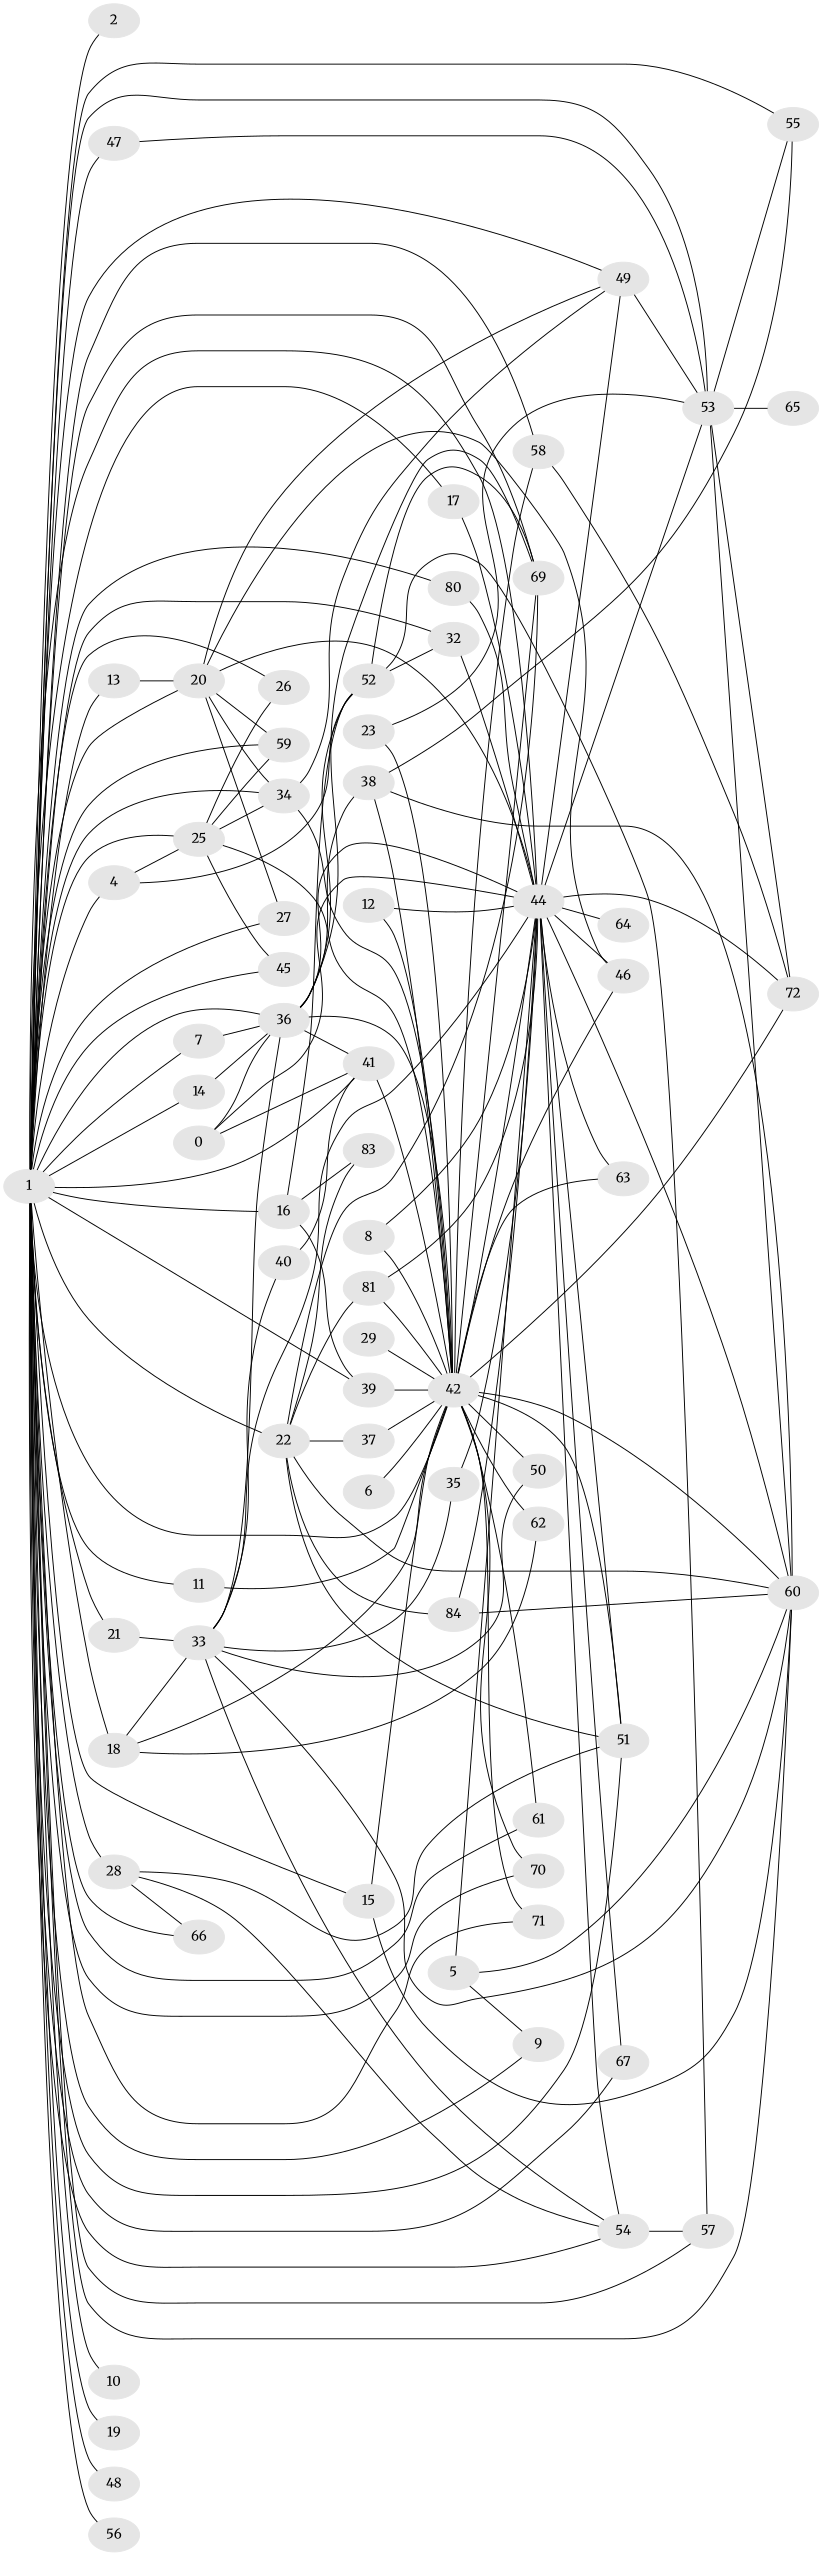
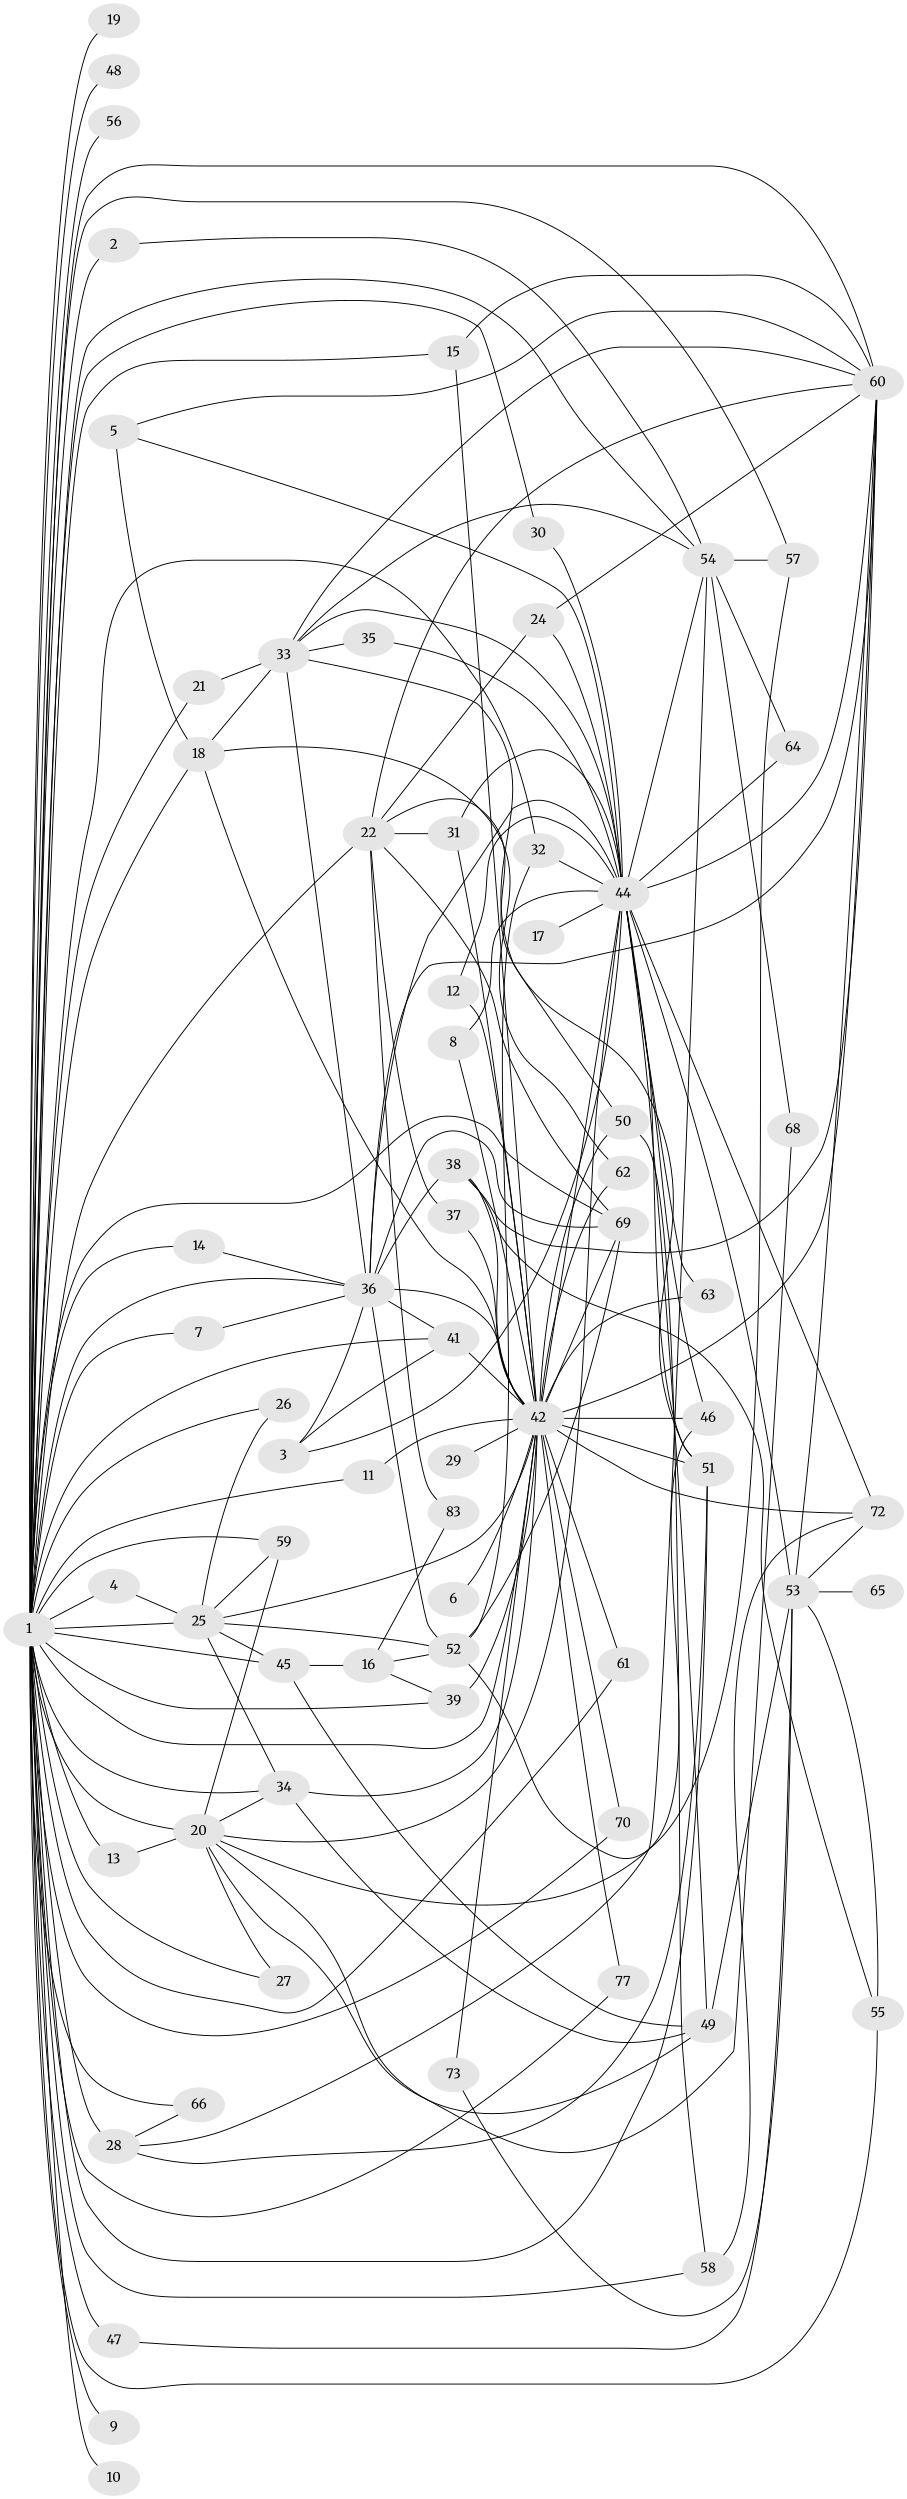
edge "53" -- "1": removed
edge "2" -- "54": added
edge "44" -- "1": removed
edge "49" -- "1": now "49" -- "45"
node "80": label "80" -> "30"
edge "17" -- "1": removed
edge "54" -- "64": added
node "23": label "23" -> "73"
edge "52" -- "4": now "52" -- "25"
edge "58" -- "42": now "58" -- "50"
edge "60" -- "36": added
node "68": added
node "0": label "0" -> "3"
edge "1" -- "16": now "45" -- "16"
node "40": removed
node "81": label "81" -> "31"
node "84": label "84" -> "24"
node "71": label "71" -> "77"
edge "5" -- "9": now "5" -- "18"
node "67": removed
